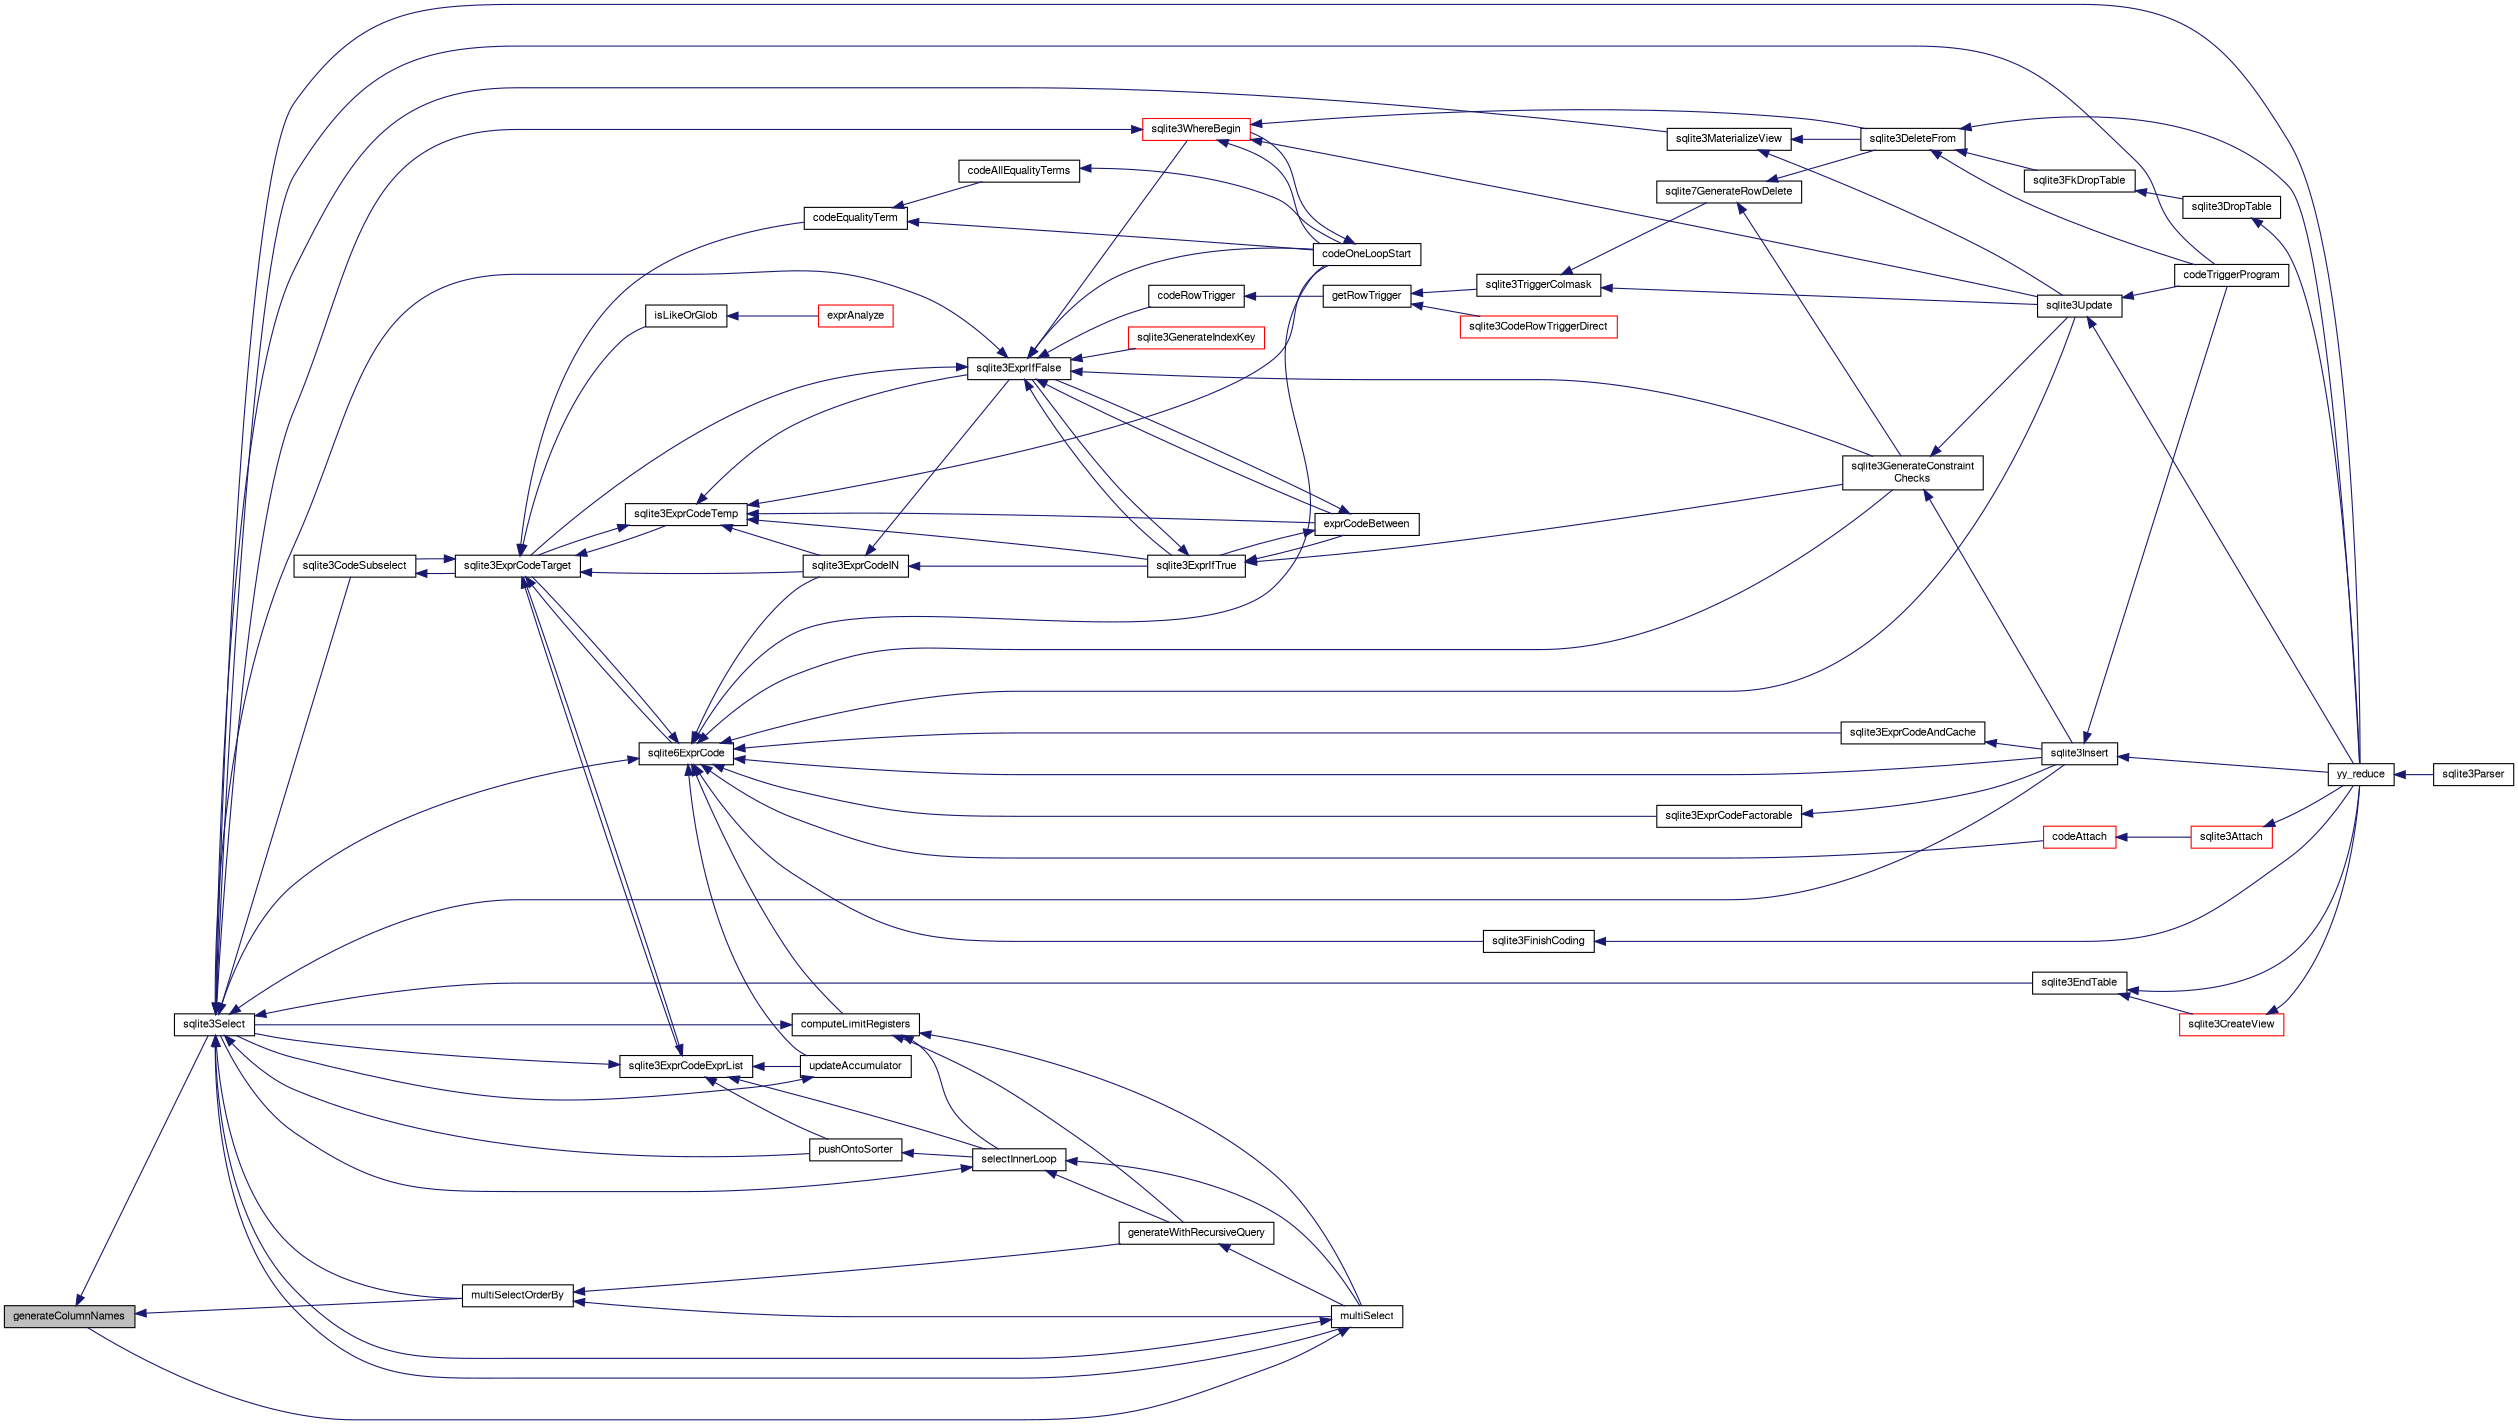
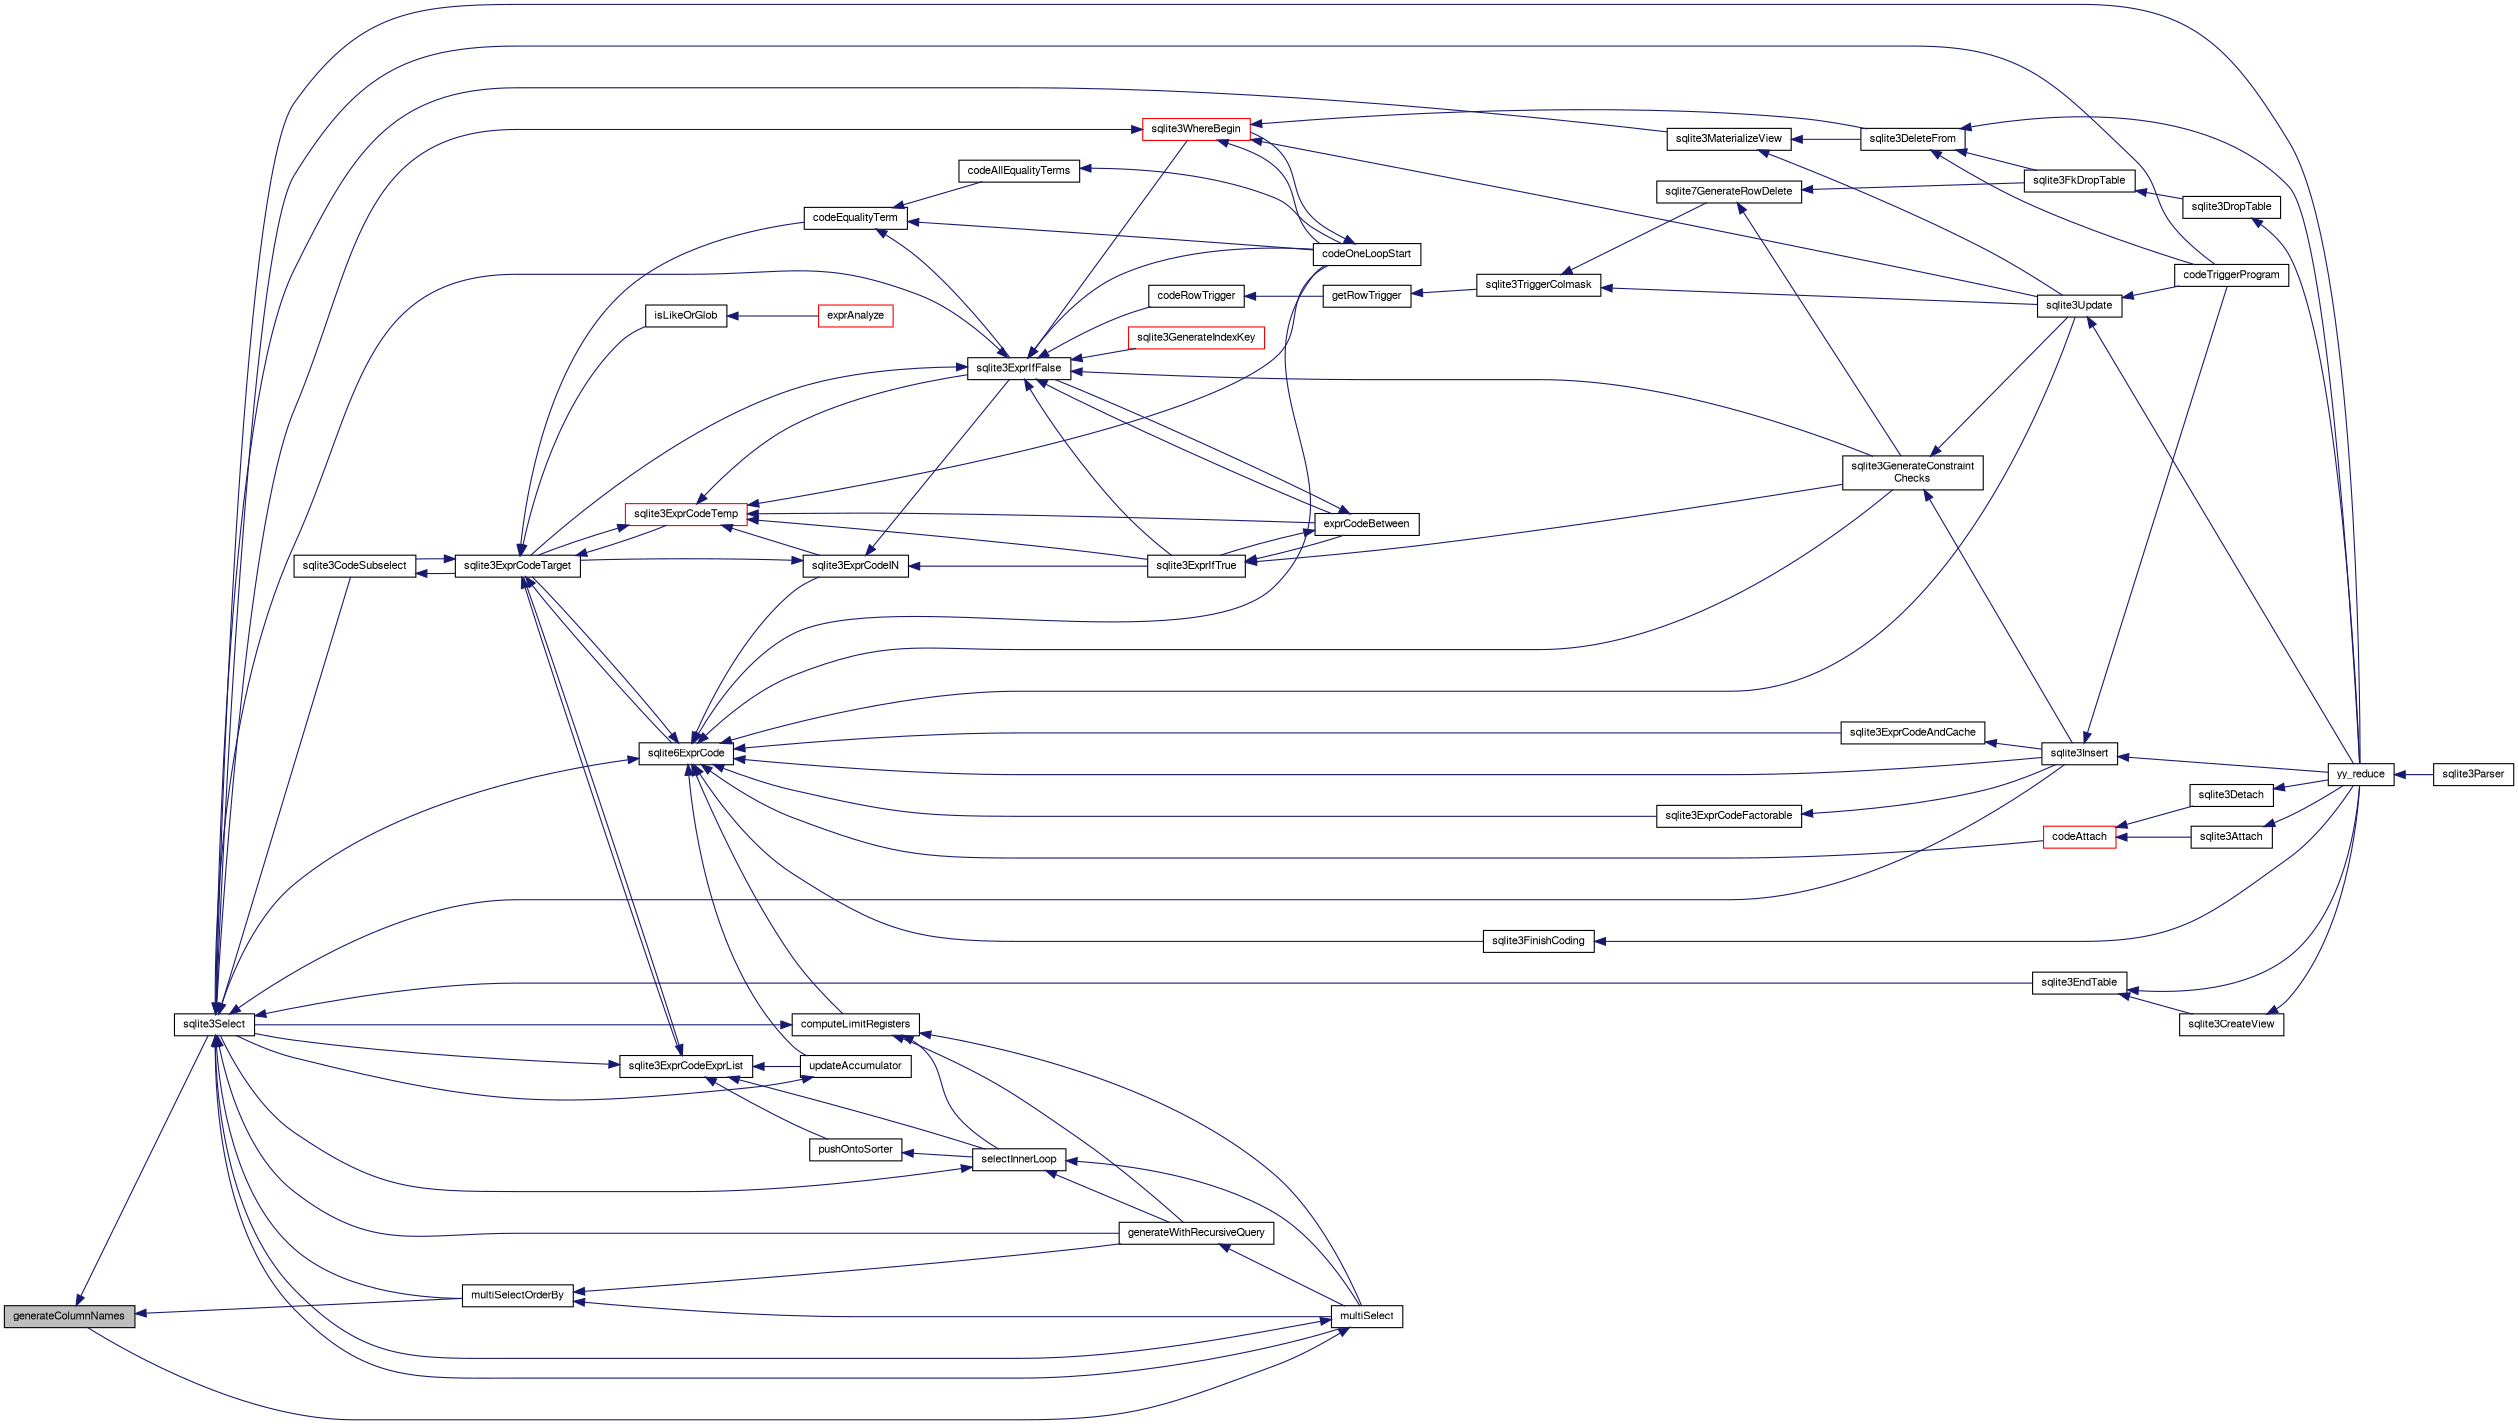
edge "sqlite3DeleteFrom" -> "sqlite7GenerateRowDelete": now "sqlite3FkDropTable" -> "sqlite7GenerateRowDelete"
node "sqlite3CodeRowTriggerDirect": removed
edge "sqlite3ExprIfFalse" -> "sqlite3ExprIfTrue": now "sqlite3ExprIfFalse" -> "codeEqualityTerm"
node "sqlite3ExprCodeTemp": color black -> red
edge "sqlite3ExprCodeIN" -> "sqlite3ExprCodeTarget": reversed
node "sqlite3Detach": added
node "sqlite3Attach": color red -> black
node "sqlite3CreateView": color red -> black
edge "pushOntoSorter" -> "sqlite3Select": now "generateWithRecursiveQuery" -> "sqlite3Select"
